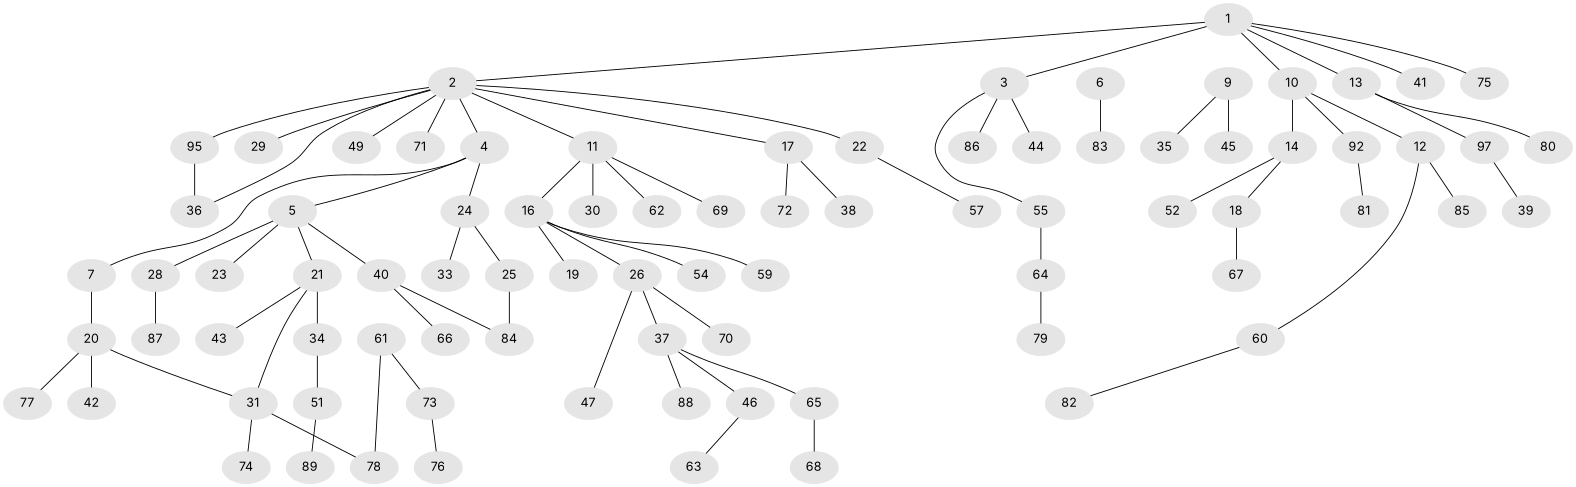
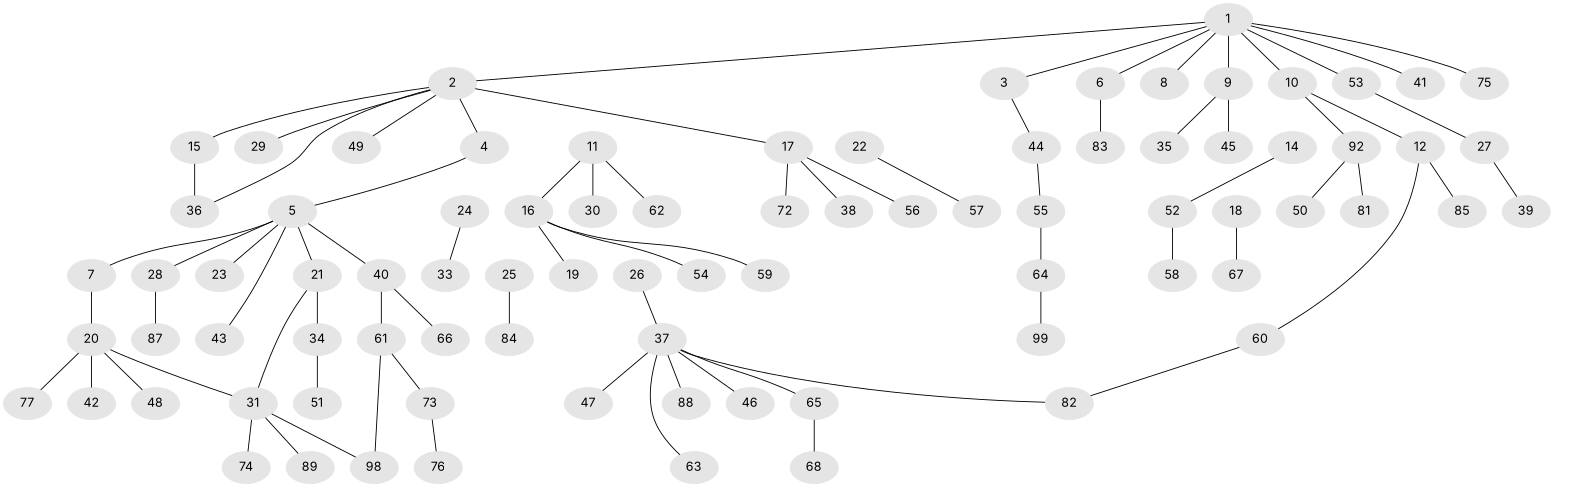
edge "1" -- "6": added
edge "1" -- "9": added
node "8": added
node "13": label "13" -> "53"
edge "2" -- "22": removed
edge "2" -- "11": removed
edge "10" -- "14": removed
node "95": label "95" -> "15"
node "71": removed
node "86": removed
node "97": label "97" -> "27"
node "80": removed
edge "3" -- "55": now "44" -- "55"
edge "4" -- "24": removed
edge "14" -- "18": removed
edge "4" -- "7": now "5" -- "7"
node "69": removed
node "56": added
node "50": added
edge "24" -- "25": removed
edge "16" -- "26": removed
node "58": added
edge "21" -- "43": now "5" -- "43"
edge "40" -- "84": now "40" -- "61"
edge "26" -- "47": now "37" -- "47"
node "70": removed
node "79": label "79" -> "99"
edge "37" -- "82": added
node "48": added
edge "51" -- "89": now "31" -- "89"
edge "46" -- "63": now "37" -- "63"
node "78": label "78" -> "98"
